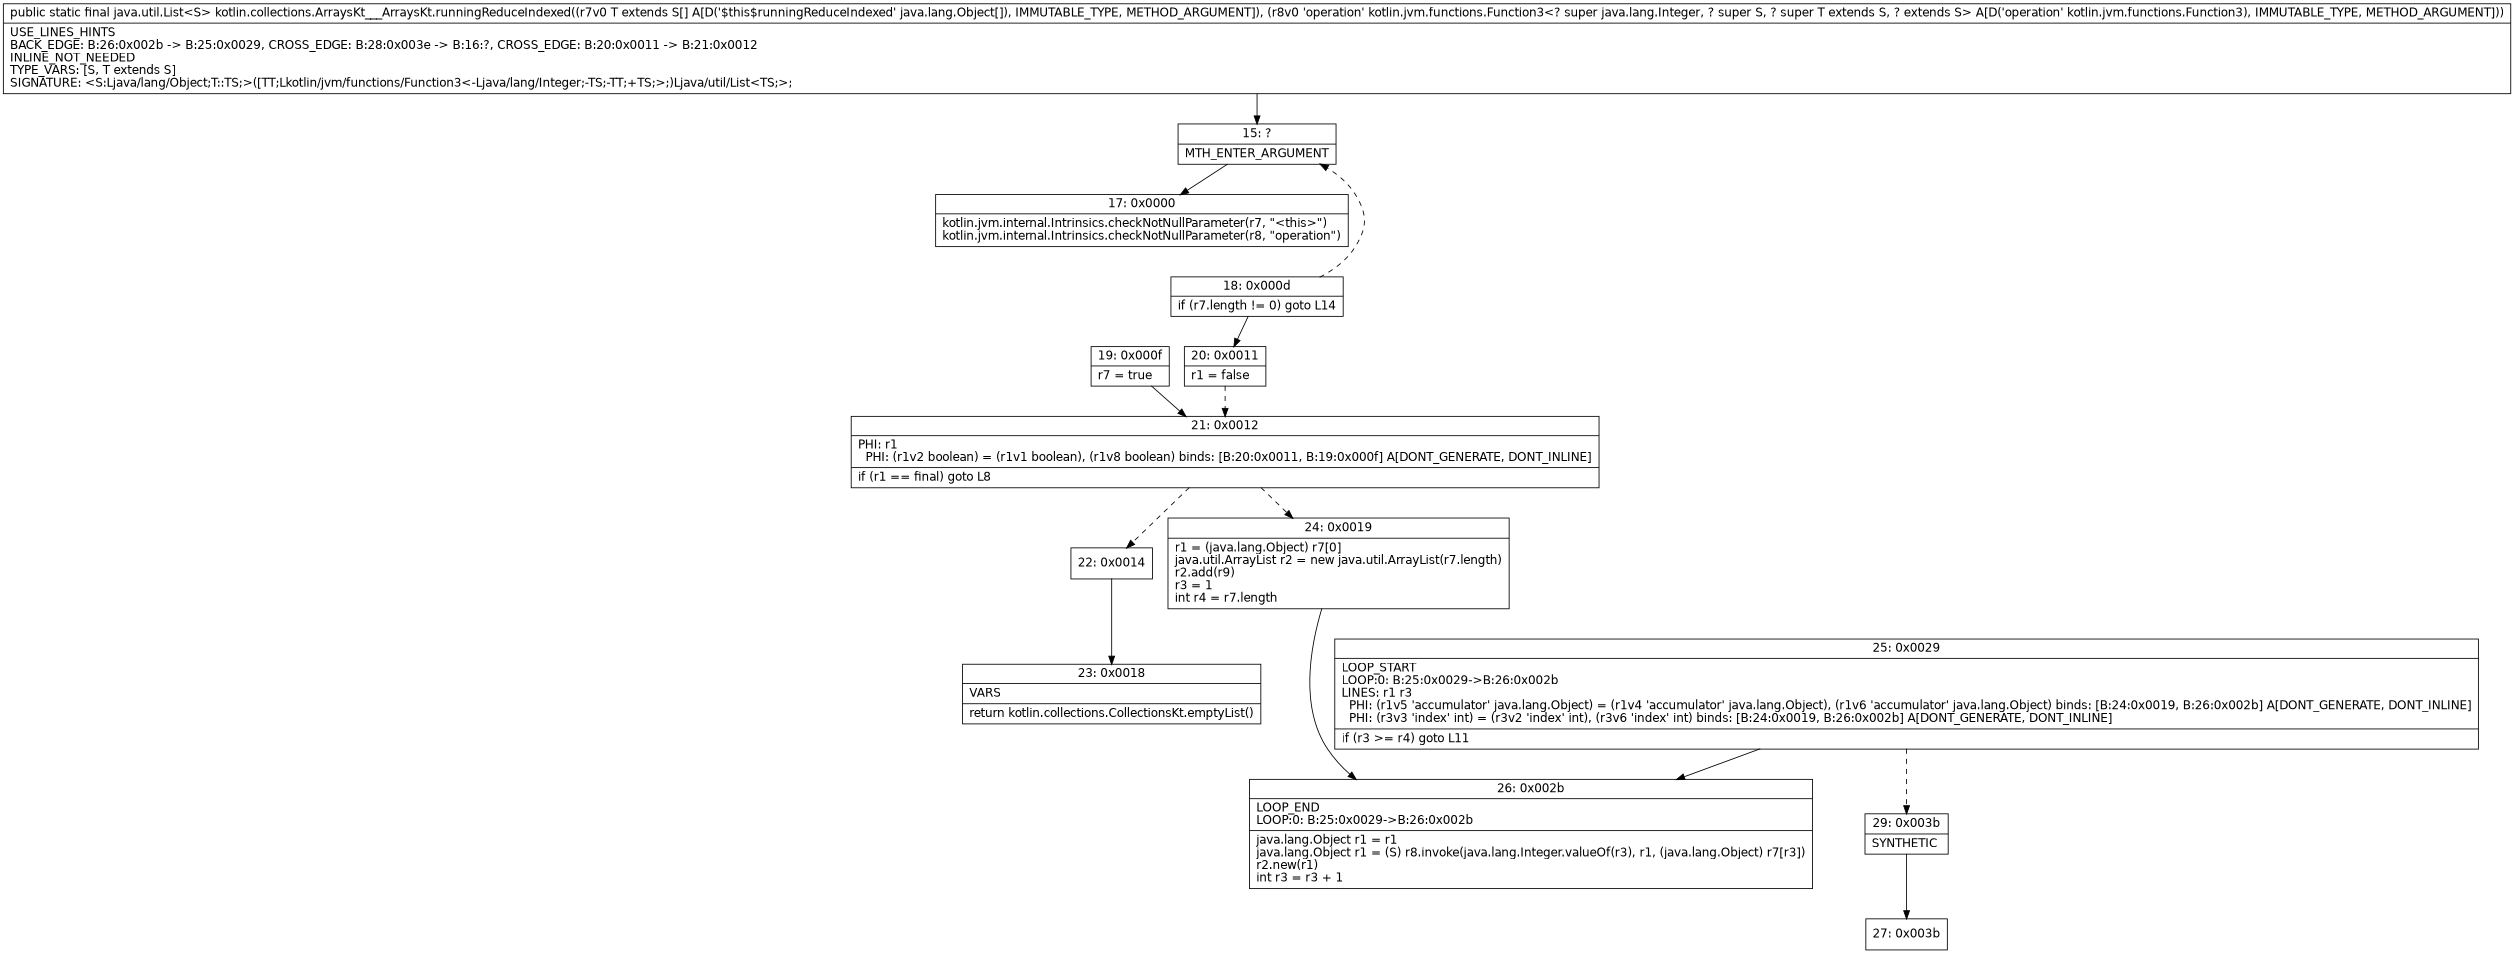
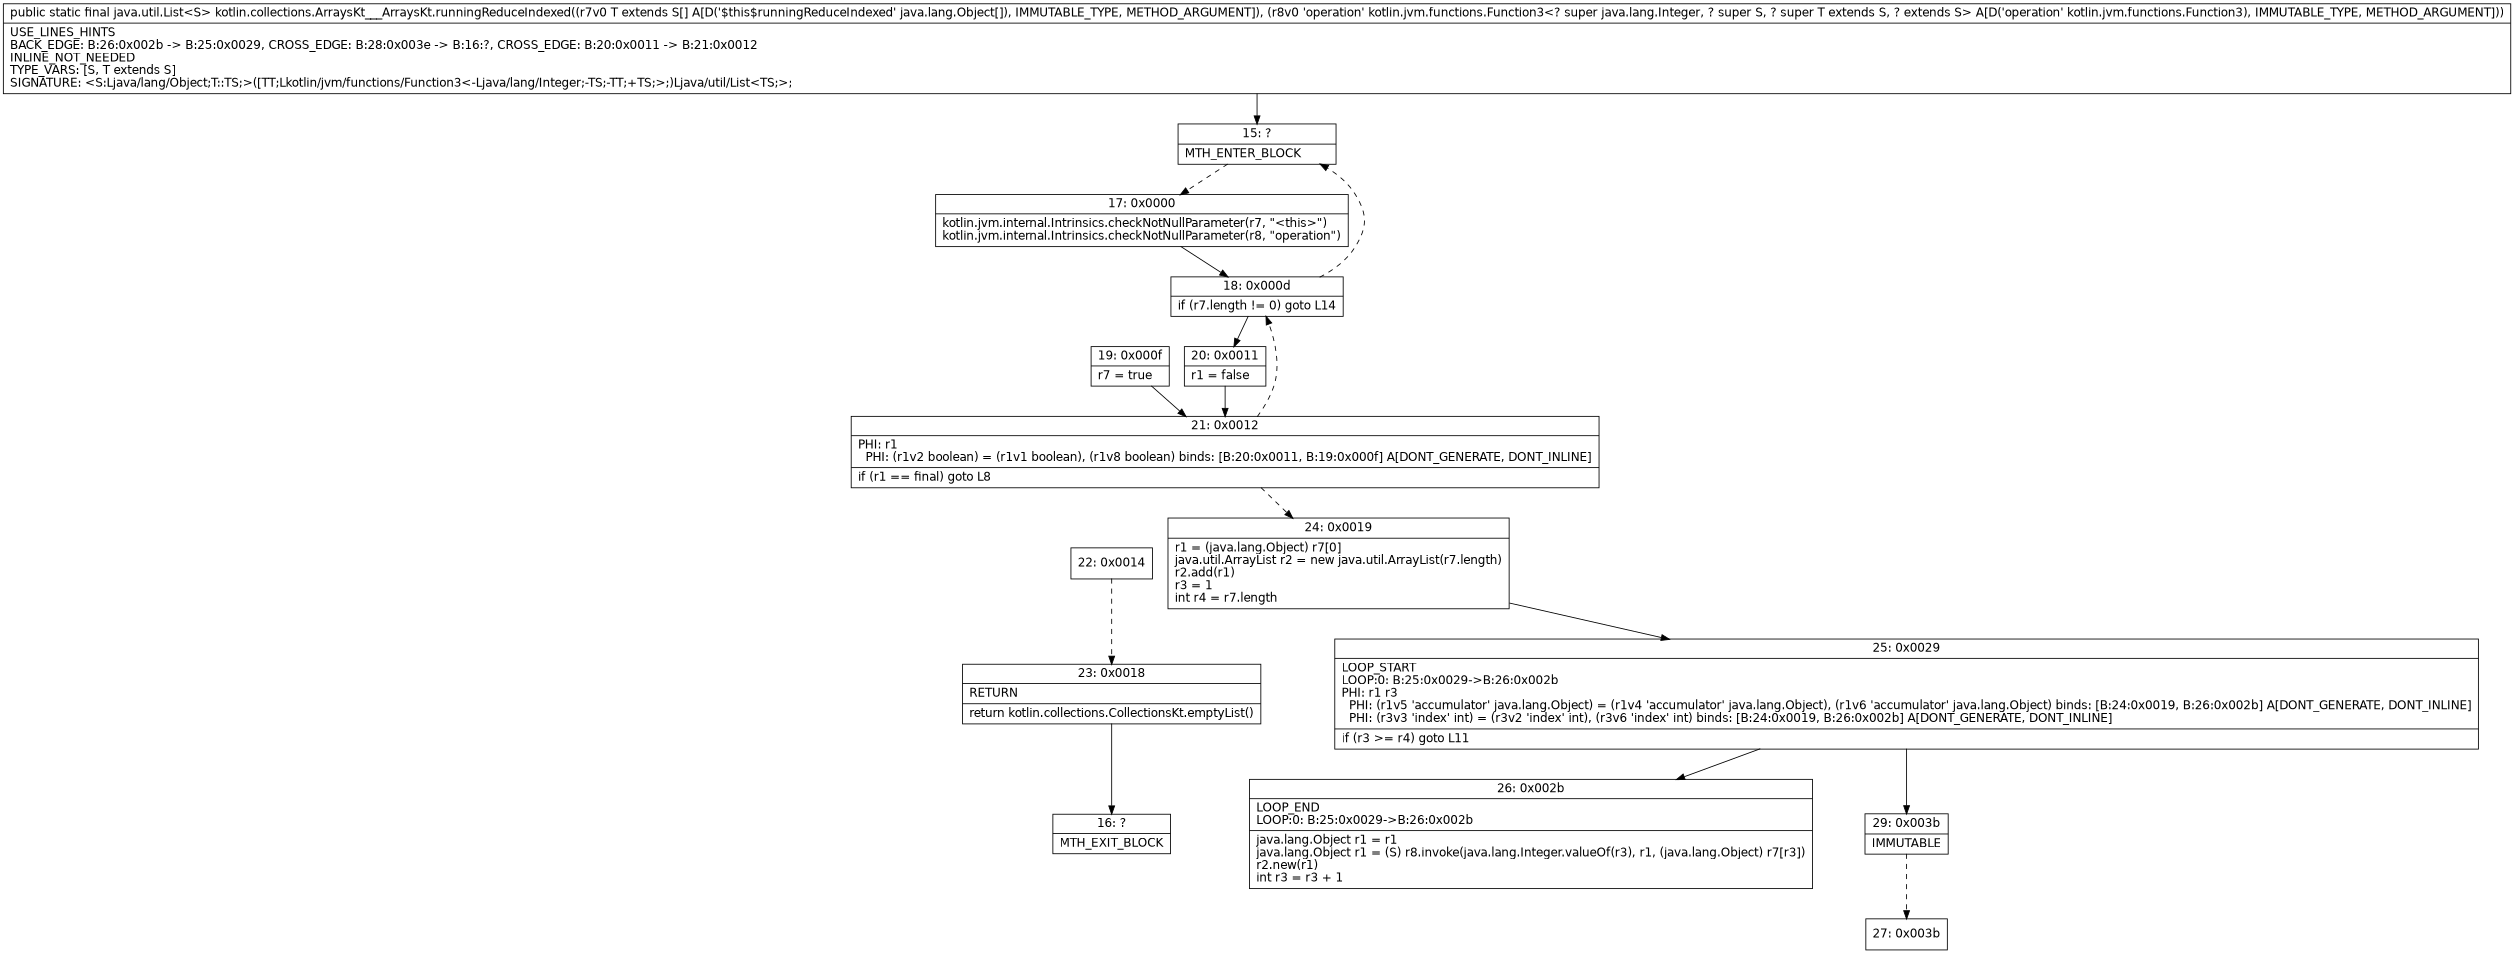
node "15: ?": text "MTH_ENTER_ARGUMENT" -> "MTH_ENTER_BLOCK"
edge "15: ?" -> "17: 0x0000": style solid -> dashed
edge "17: 0x0000" -> "18: 0x000d": added
edge "20: 0x0011" -> "21: 0x0012": style dashed -> solid
edge "21: 0x0012" -> "22: 0x0014": now "21: 0x0012" -> "18: 0x000d"
node "24: 0x0019": text "r2.add(r9)" -> "r2.add(r1)"
edge "22: 0x0014" -> "23: 0x0018": style solid -> dashed
node "23: 0x0018": text "VARS" -> "RETURN"
node "25: 0x0029": text "LINES: r1 r3" -> "PHI: r1 r3"
edge "24: 0x0019" -> "26: 0x002b": now "24: 0x0019" -> "25: 0x0029"
edge "25: 0x0029" -> "29: 0x003b": style dashed -> solid
node "16: ?": added
node "29: 0x003b": text "SYNTHETIC" -> "IMMUTABLE"
edge "29: 0x003b" -> "27: 0x003b": style solid -> dashed
